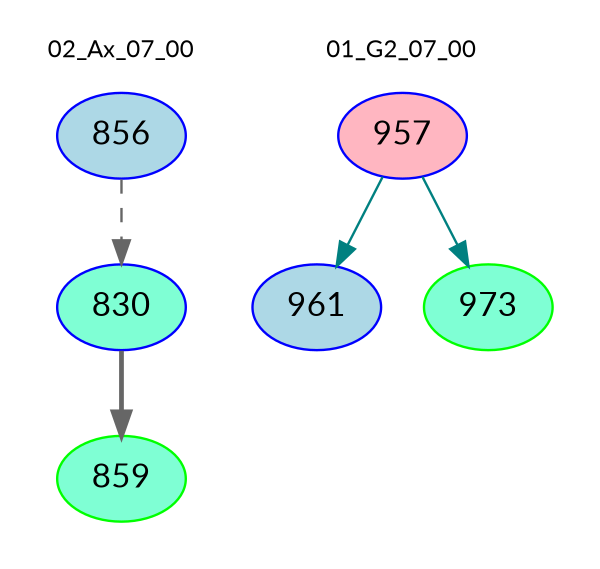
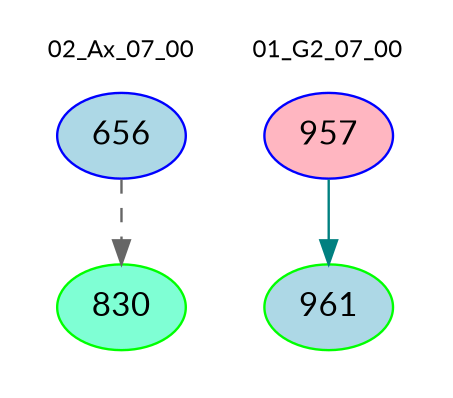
node "856": label "856" -> "656"
node "830": color blue -> green
node "961": color blue -> green
node "973": removed
node "859": removed
